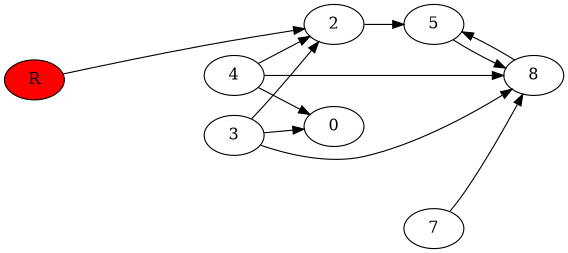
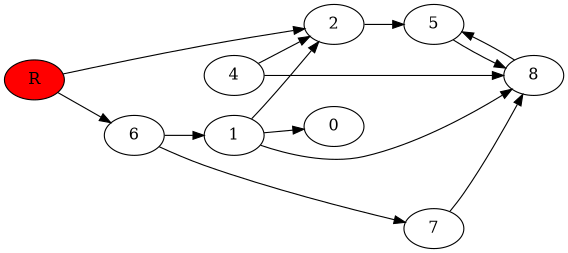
edge "4" -> "0": removed
node "6": added
node "3": label "3" -> "1"
